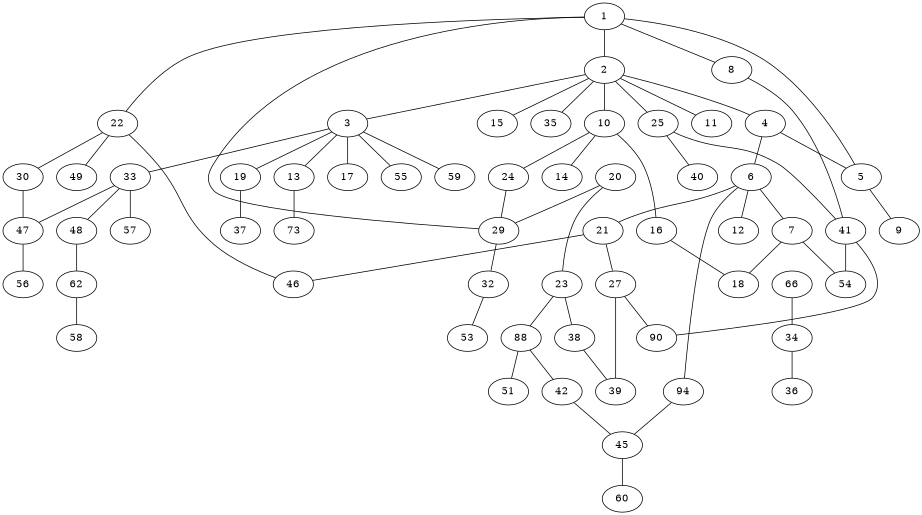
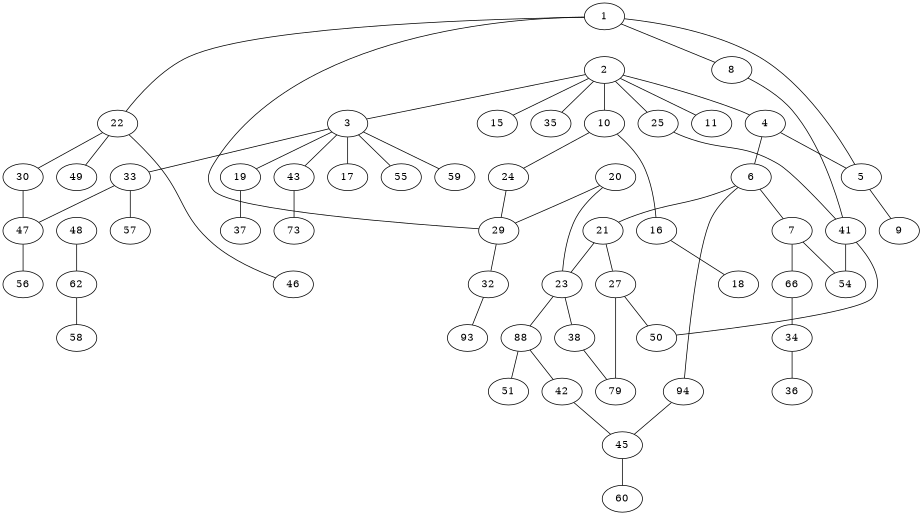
edge "1" -- "2": removed
node "13": label "13" -> "43"
node "14": removed
node "40": removed
edge "33" -- "48": removed
node "12": removed
edge "21" -- "46": now "21" -- "23"
edge "7" -- "18": now "7" -- "66"
node "53": label "53" -> "93"
node "90": label "90" -> "50"
node "39": label "39" -> "79"
